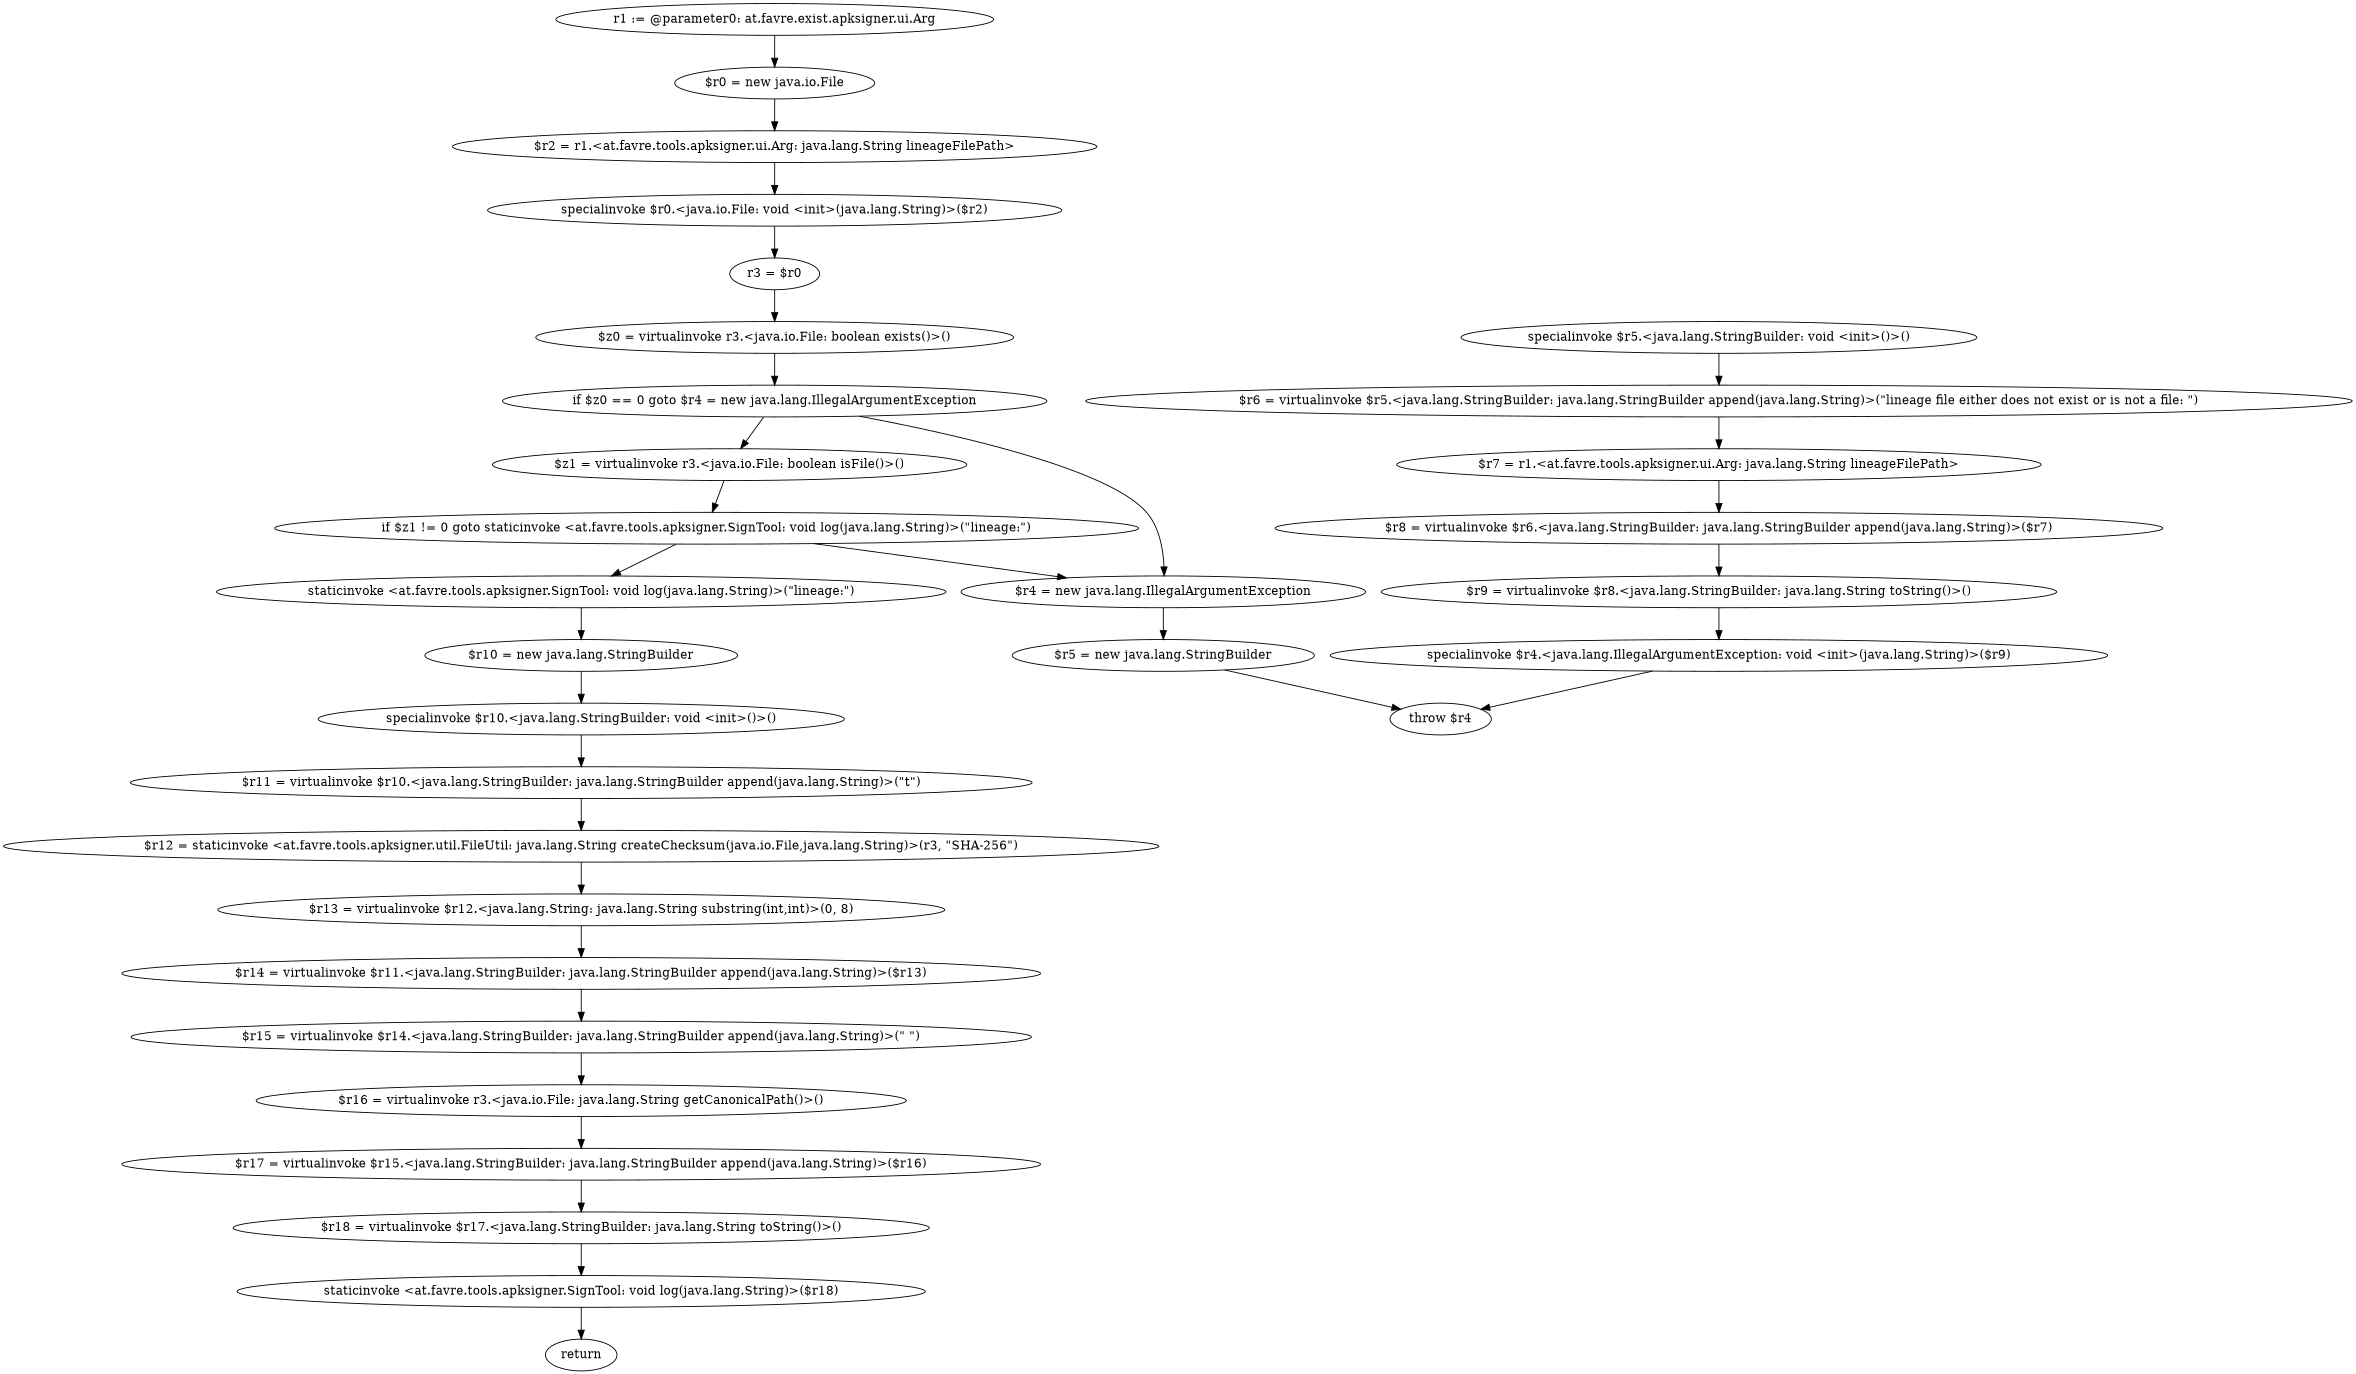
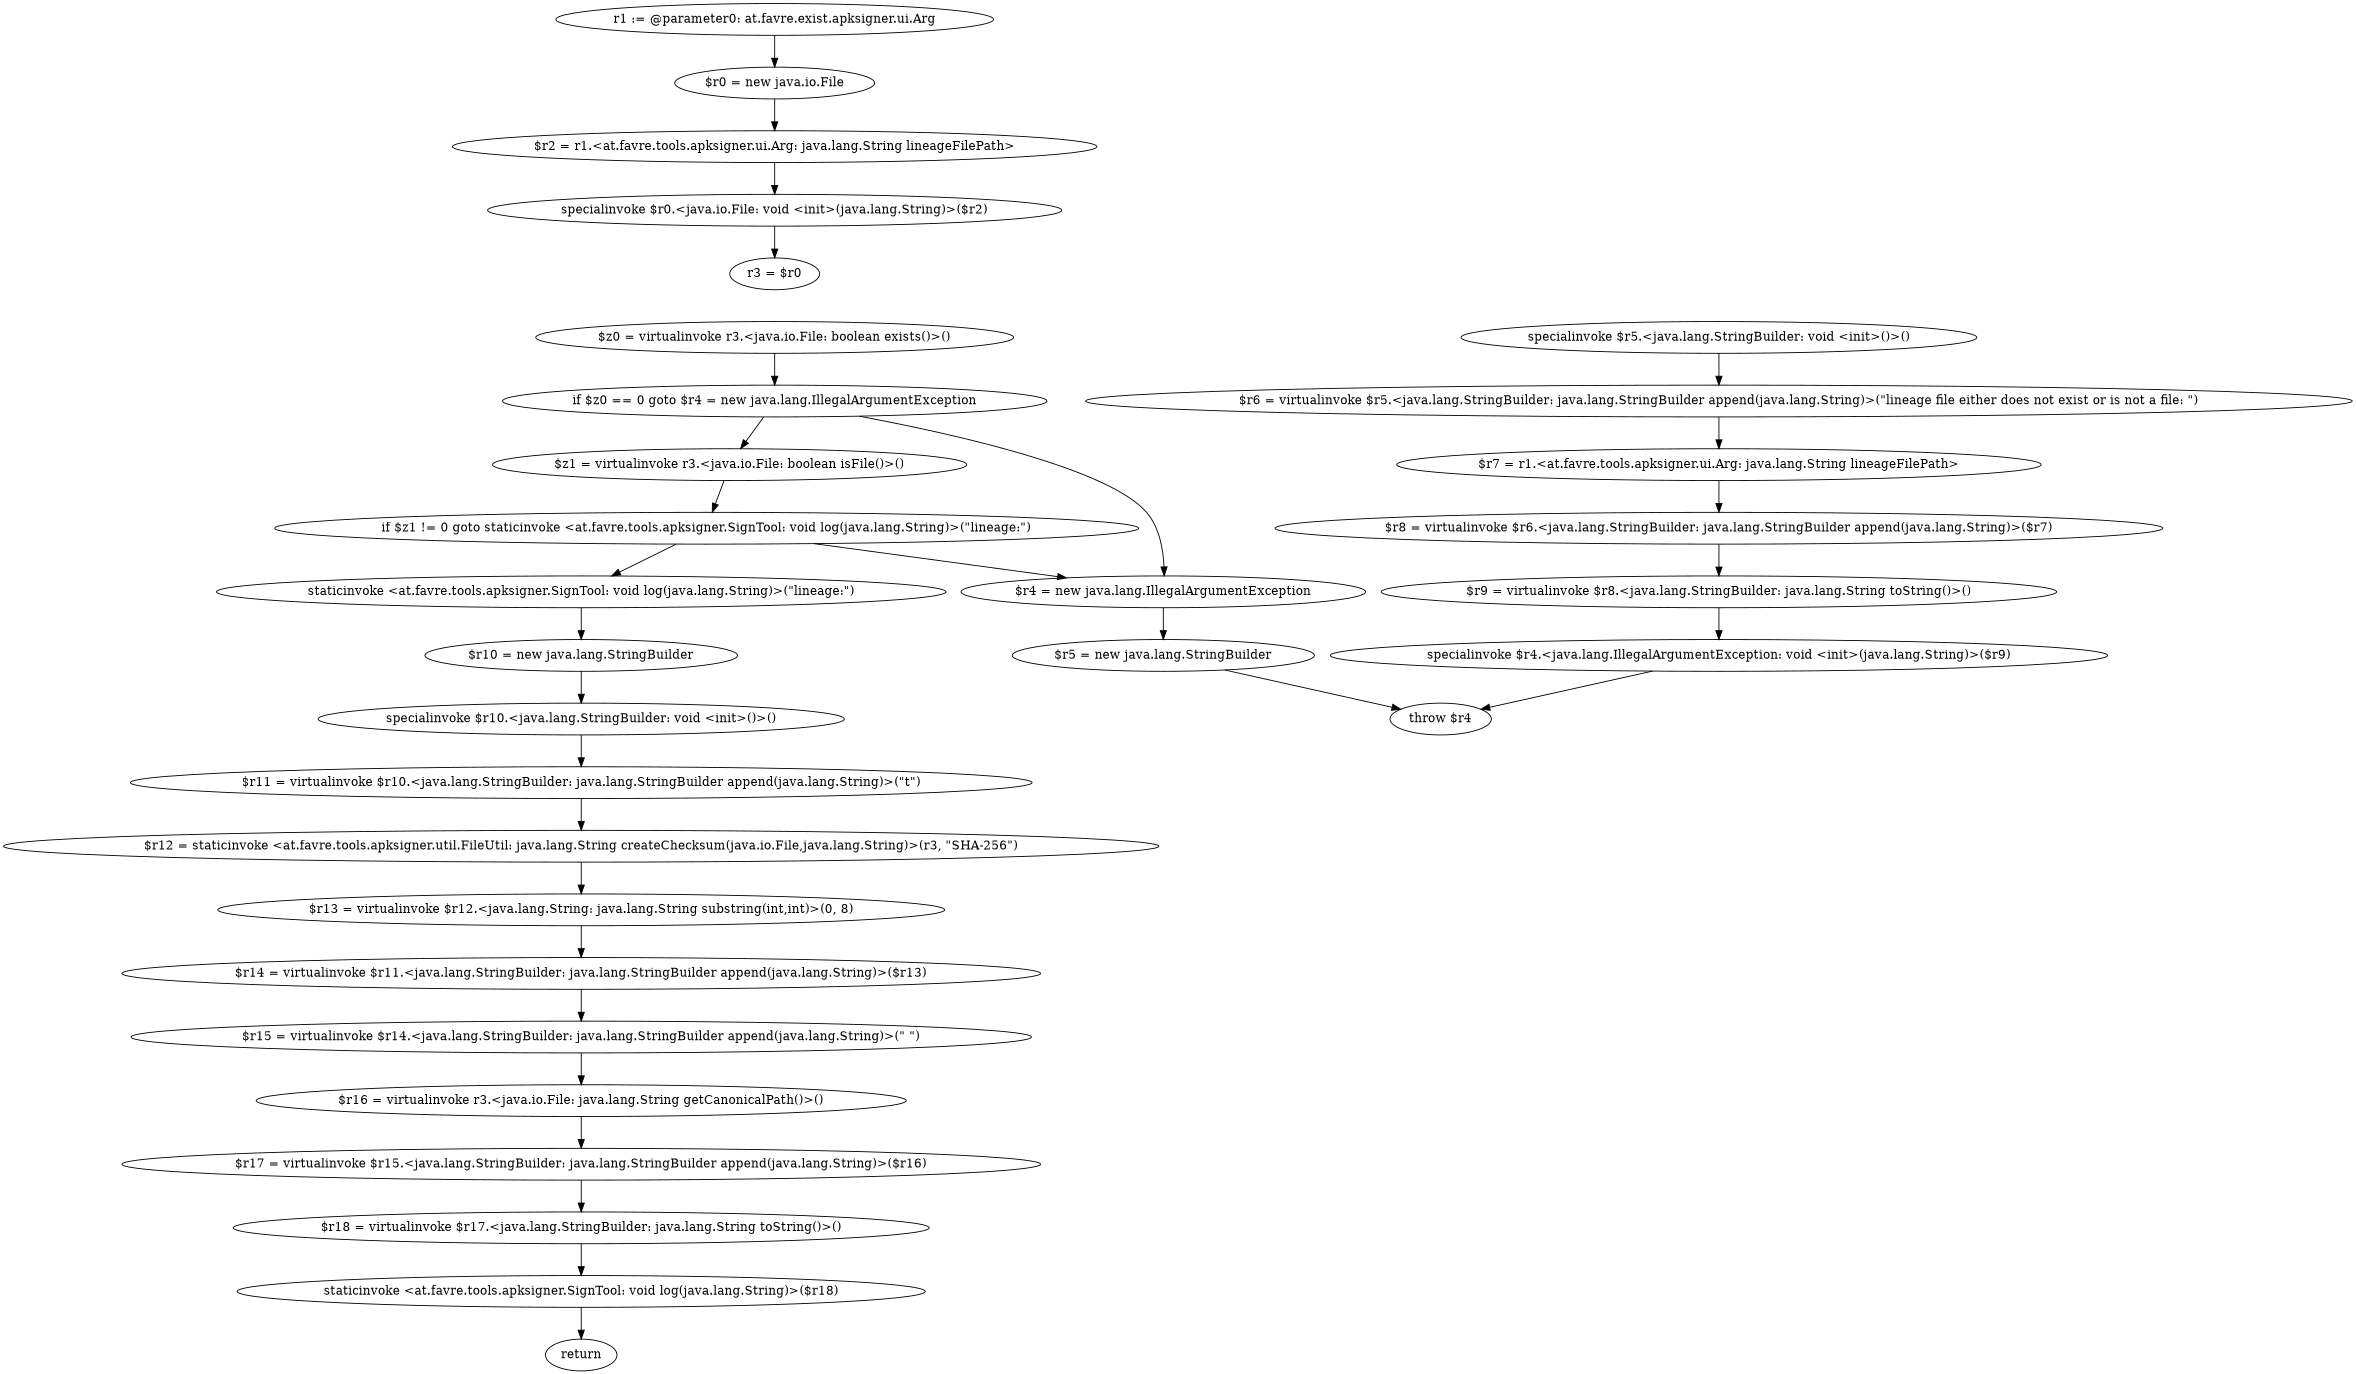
edge "r3 = $r0" -> "$z0 = virtualinvoke r3.<java.io.File: boolean exists()>()": removed
